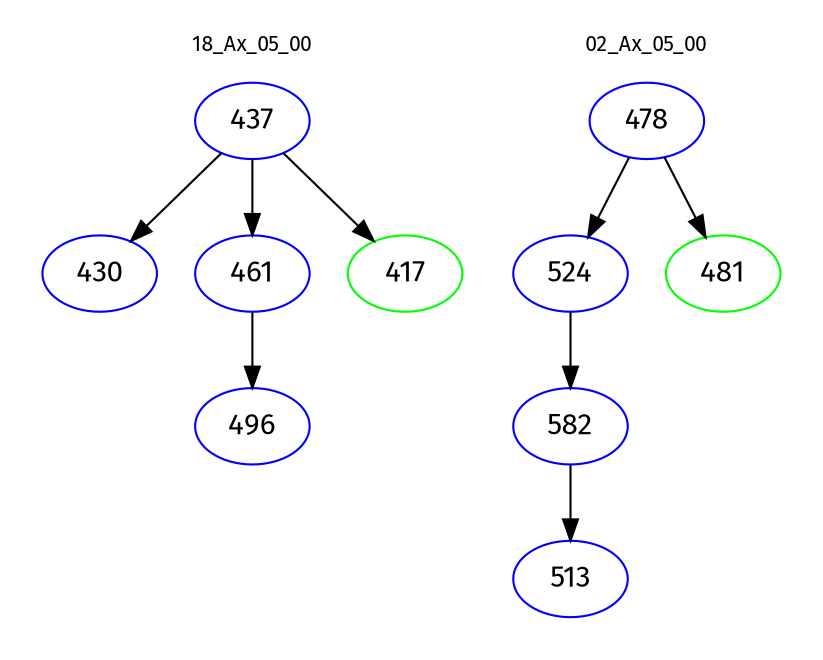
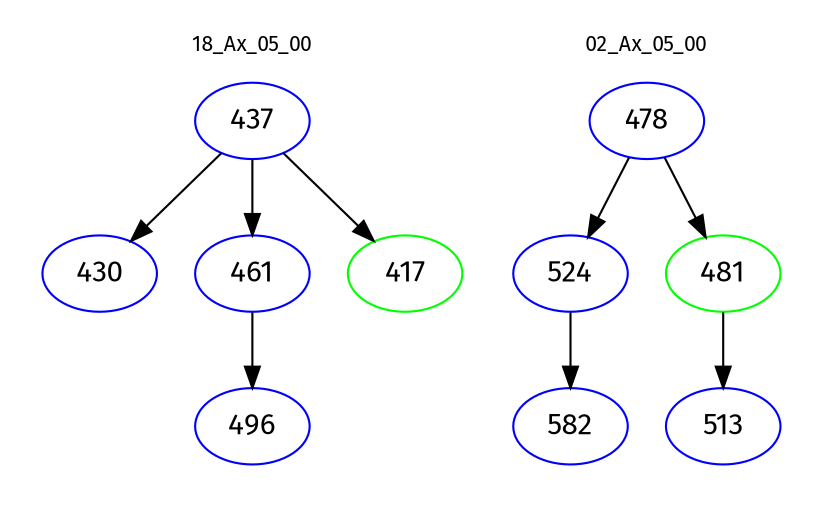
edge "582" -> "513": now "481" -> "513"
